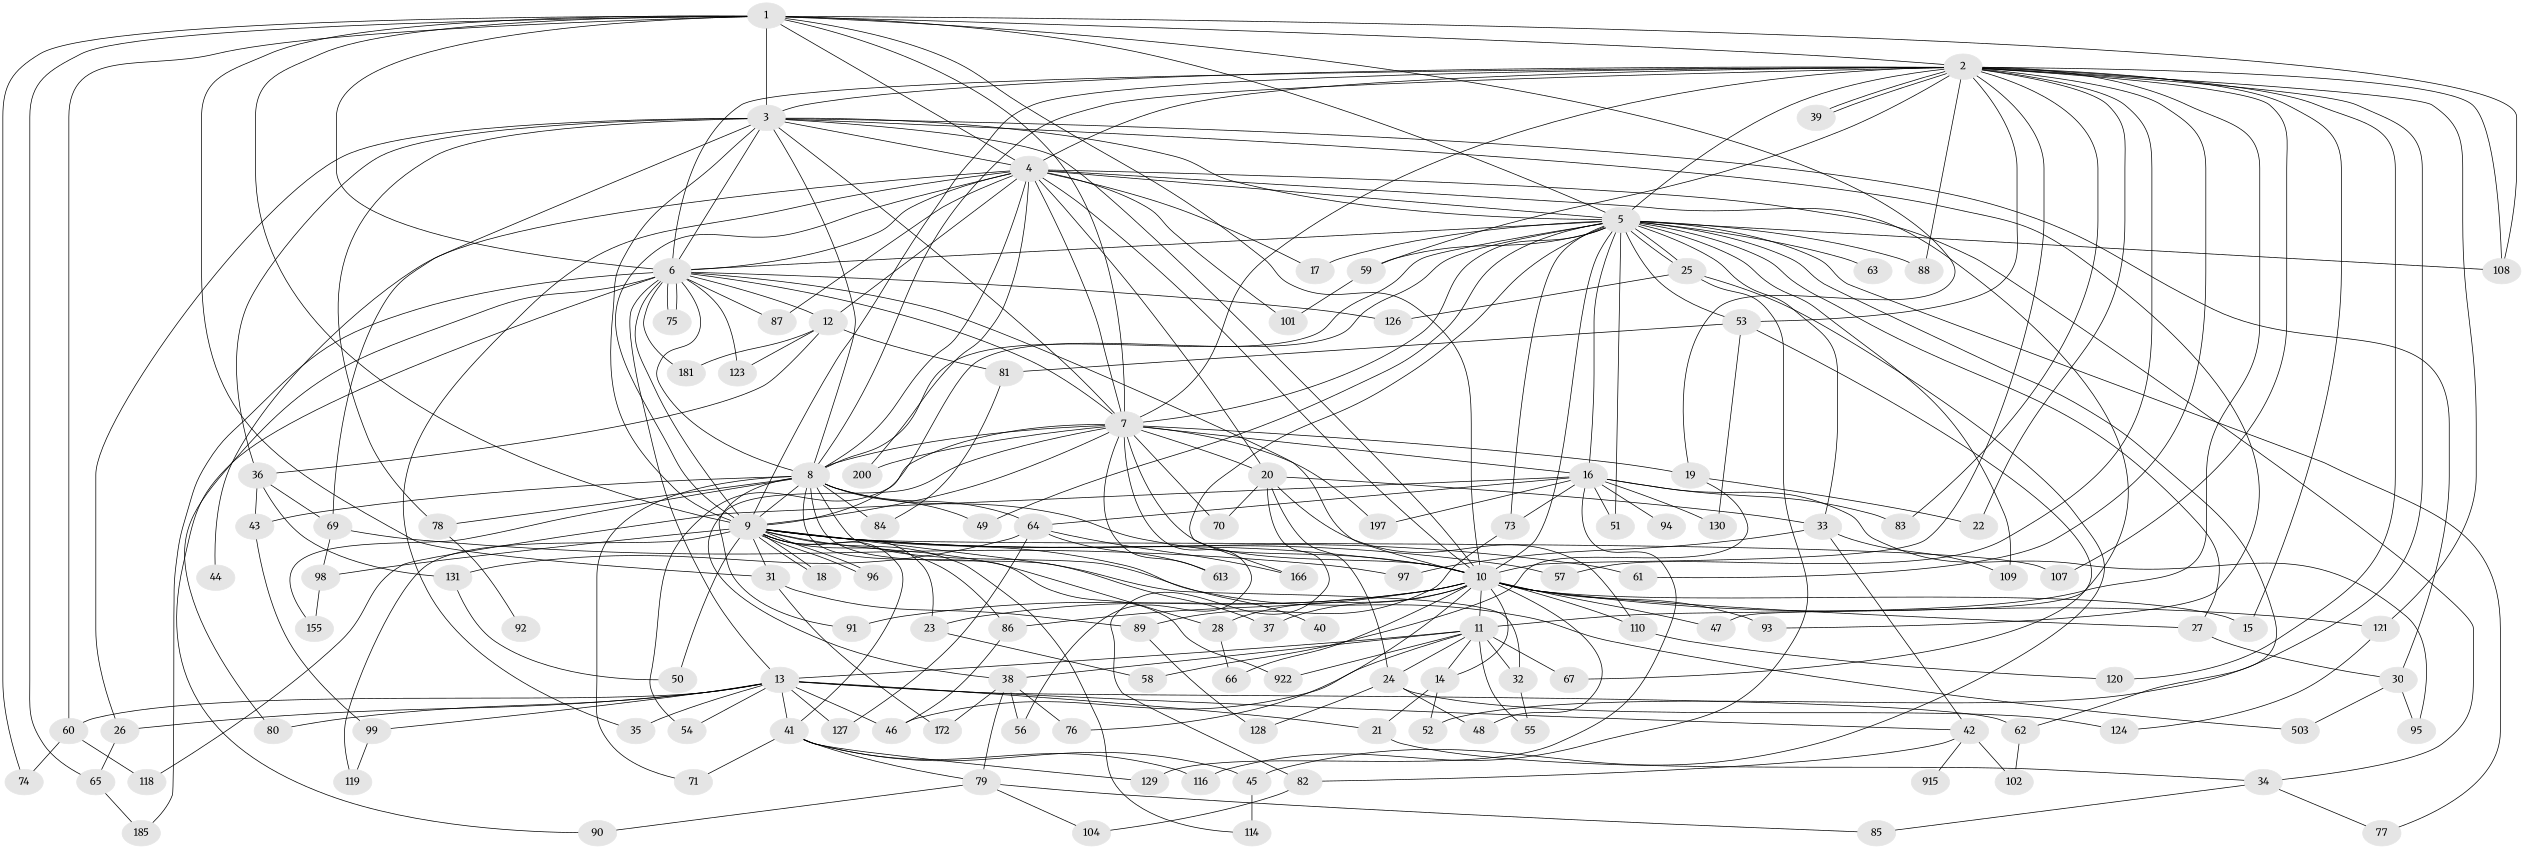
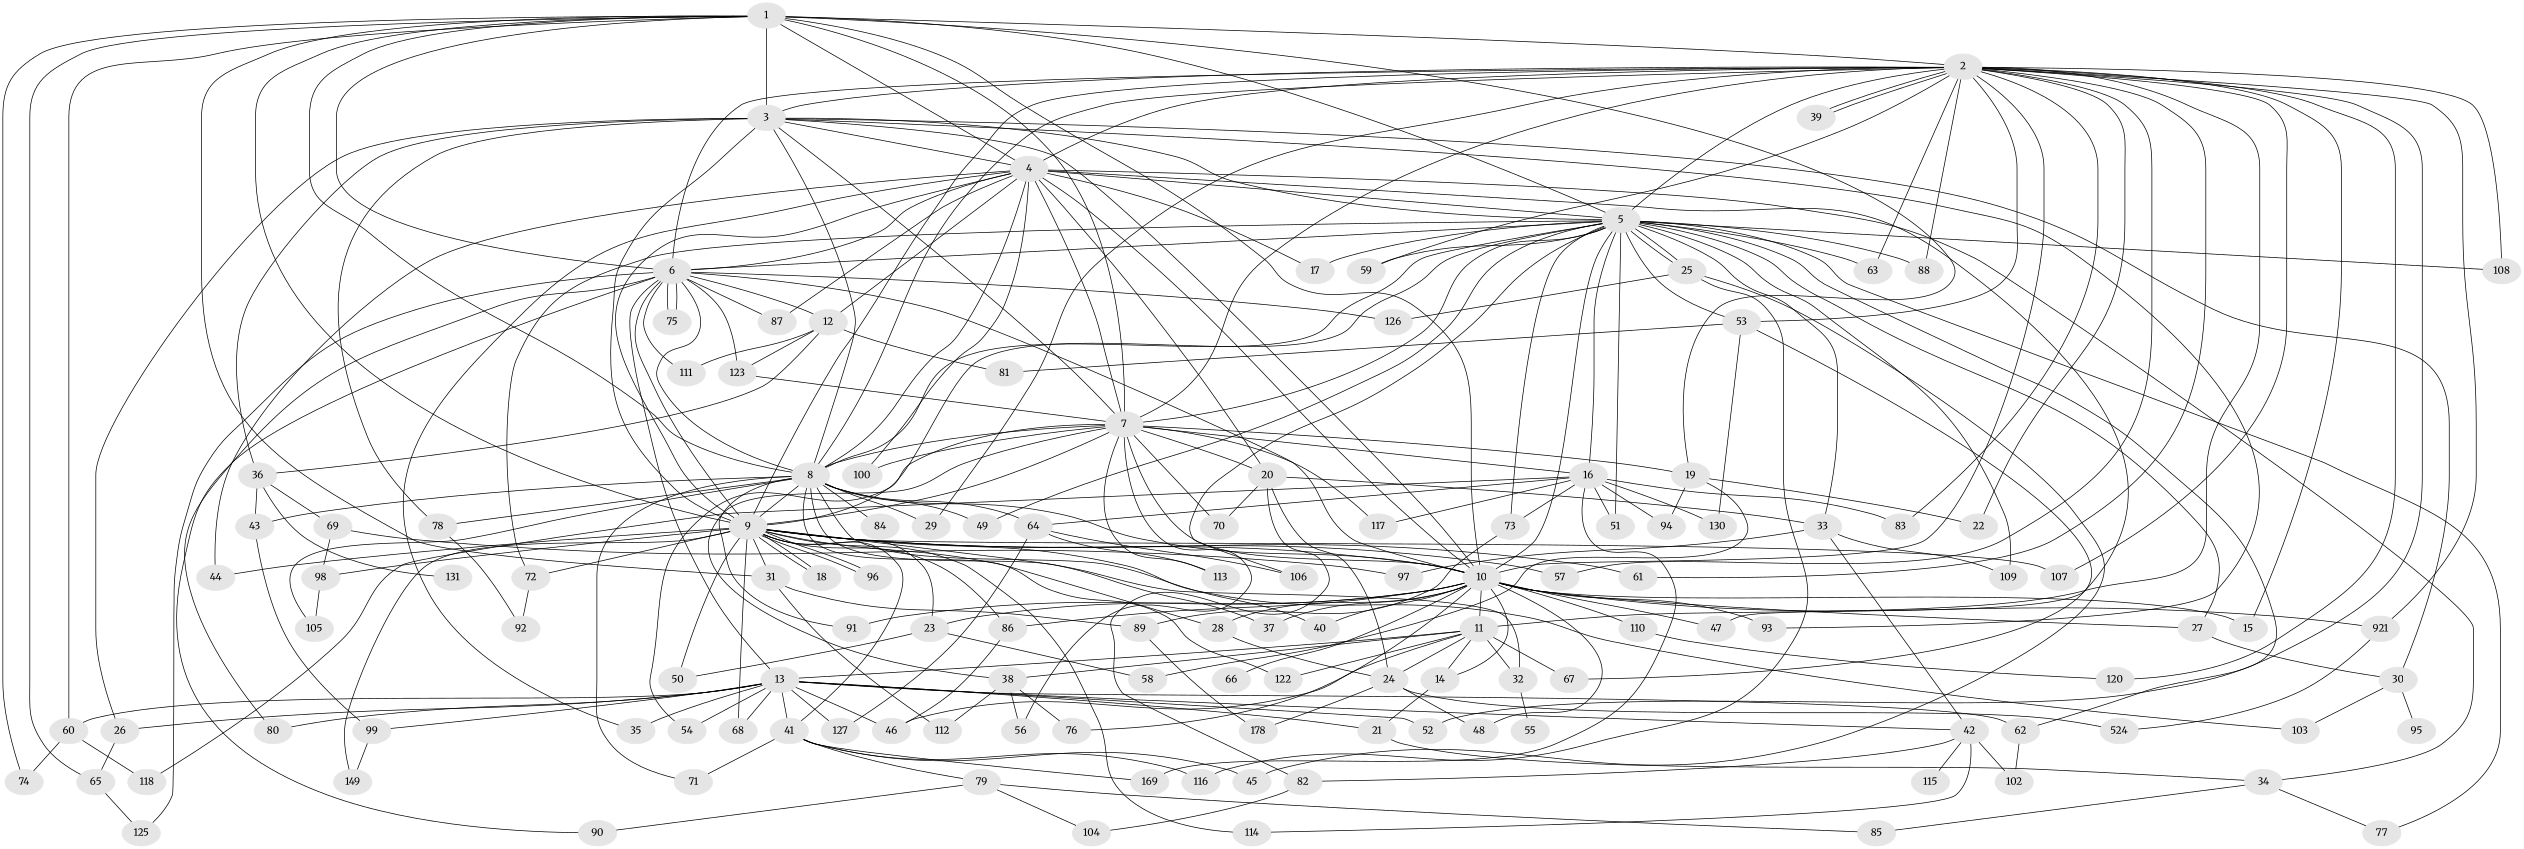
edge "1" -- "108": now "1" -- "8"
edge "2" -- "63": added
edge "3" -- "6": removed
edge "3" -- "69": removed
edge "6" -- "7": now "123" -- "7"
node "101": removed
node "181": label "181" -> "111"
edge "81" -- "84": removed
node "200": label "200" -> "100"
edge "19" -- "94": added
node "29": added
node "197": label "197" -> "117"
edge "20" -- "110": removed
edge "9" -- "44": added
edge "64" -- "131": removed
edge "16" -- "95": removed
node "72": added
node "613": label "613" -> "113"
node "166": label "166" -> "106"
edge "10" -- "40": added
node "155": label "155" -> "105"
node "121": label "121" -> "921"
edge "28" -- "66": now "28" -- "24"
edge "131" -- "50": now "23" -- "50"
node "922": label "922" -> "122"
edge "11" -- "55": removed
edge "14" -- "52": now "13" -- "52"
edge "38" -- "79": removed
node "68": added
node "172": label "172" -> "112"
node "128": label "128" -> "178"
node "124": label "124" -> "524"
node "503": label "503" -> "103"
node "119": label "119" -> "149"
node "129": label "129" -> "169"
node "915": label "915" -> "115"
edge "45" -- "114": now "42" -- "114"
node "185": label "185" -> "125"
